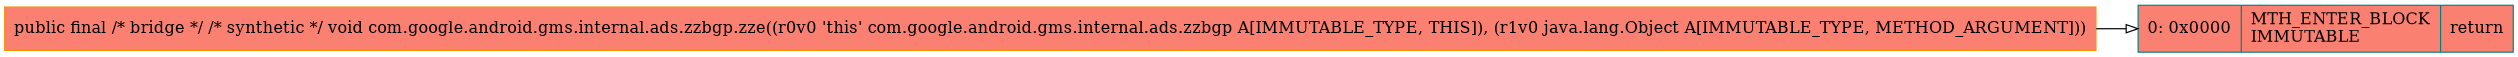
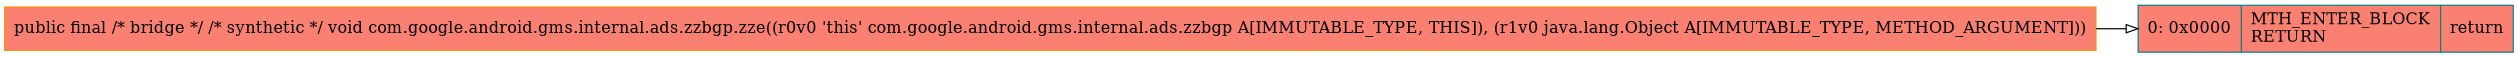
node "0: 0x0000": text "IMMUTABLE" -> "RETURN"
